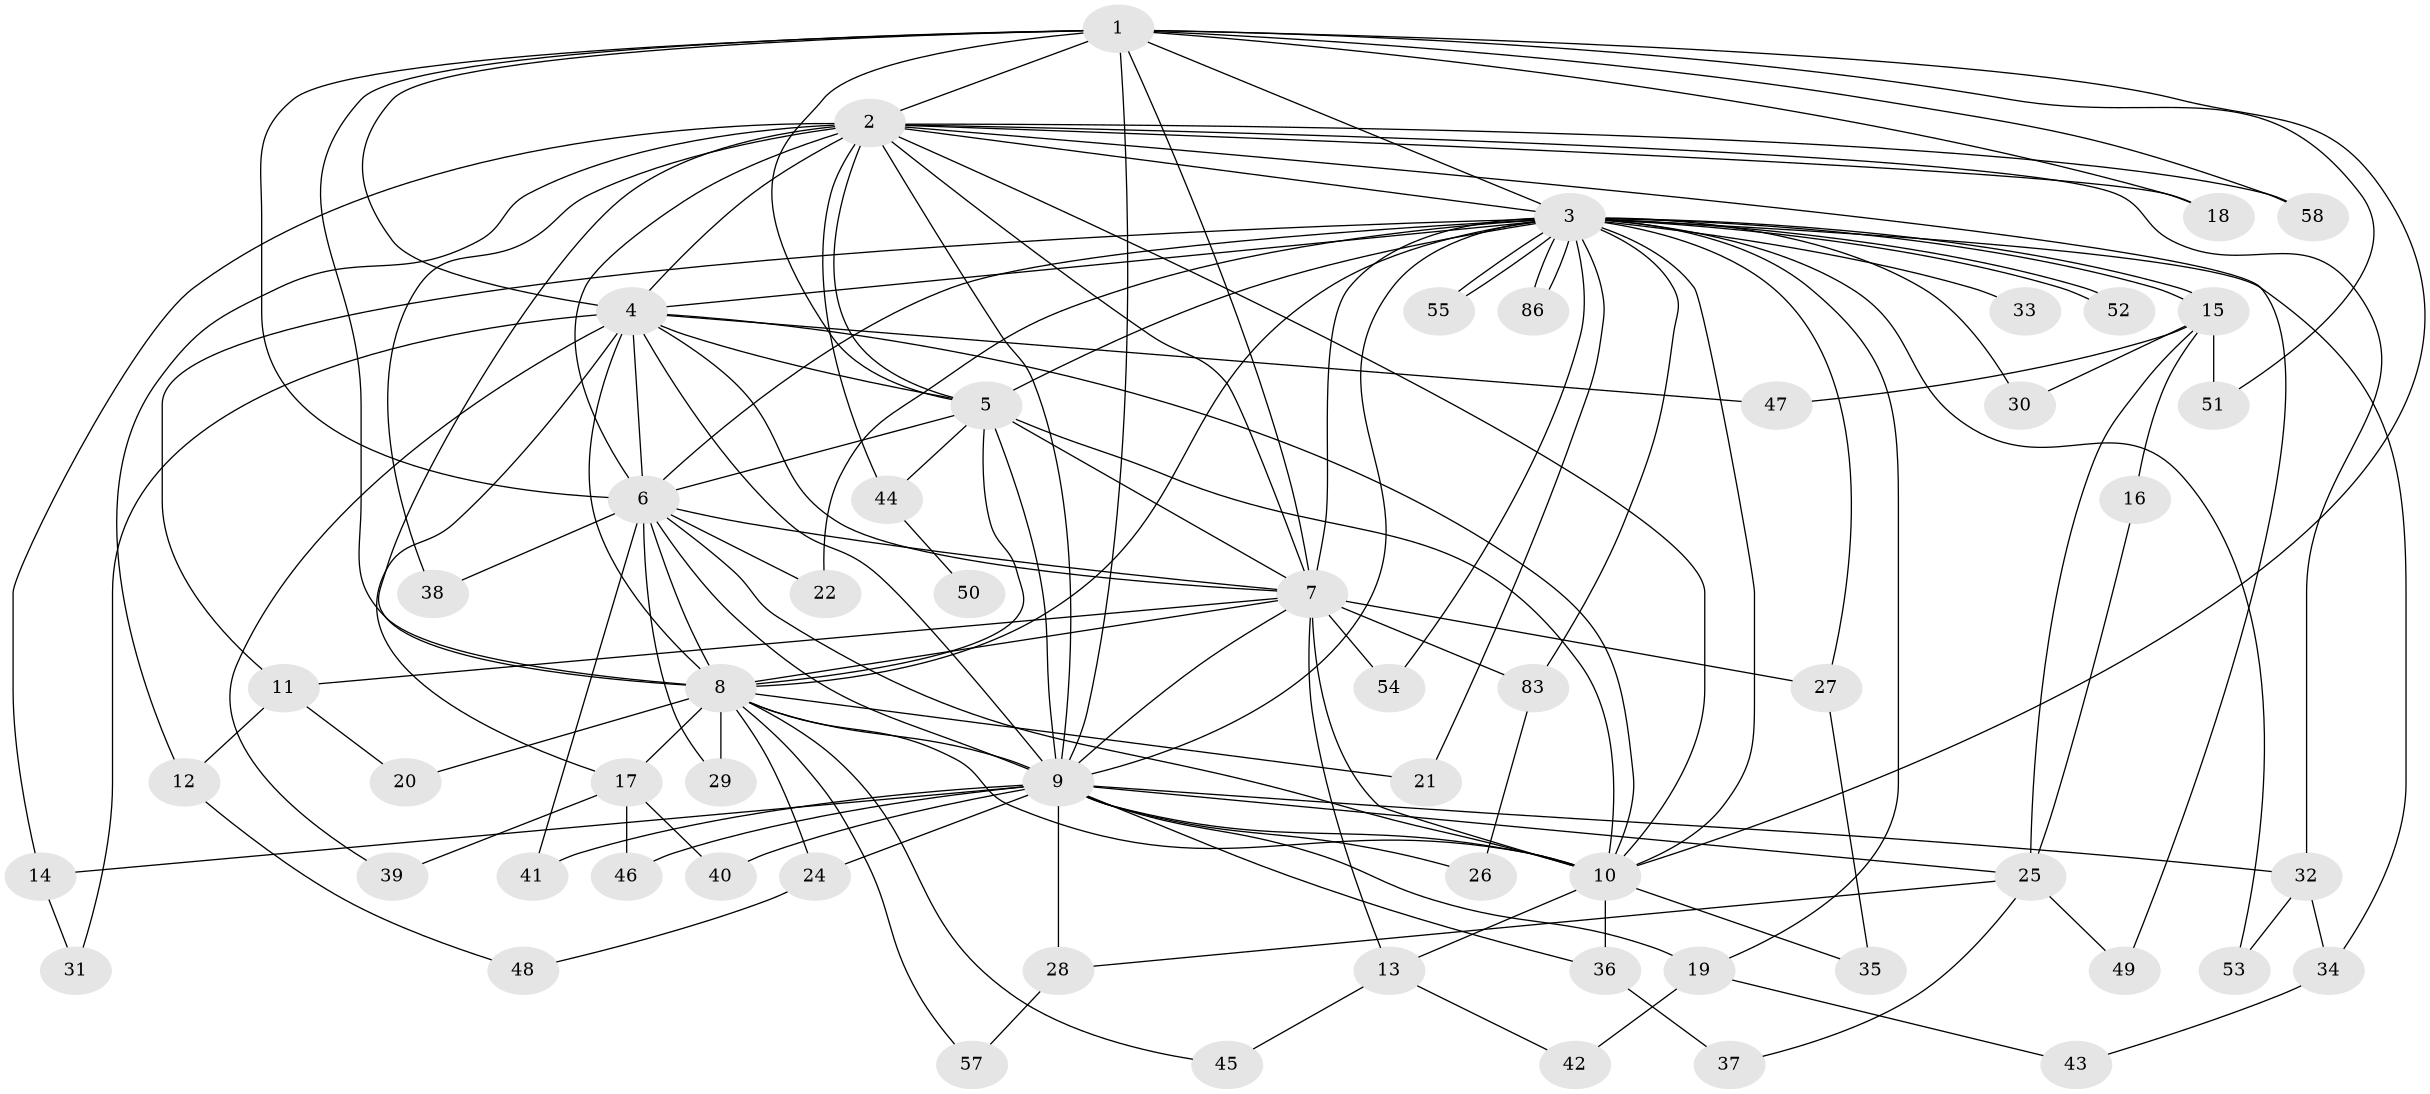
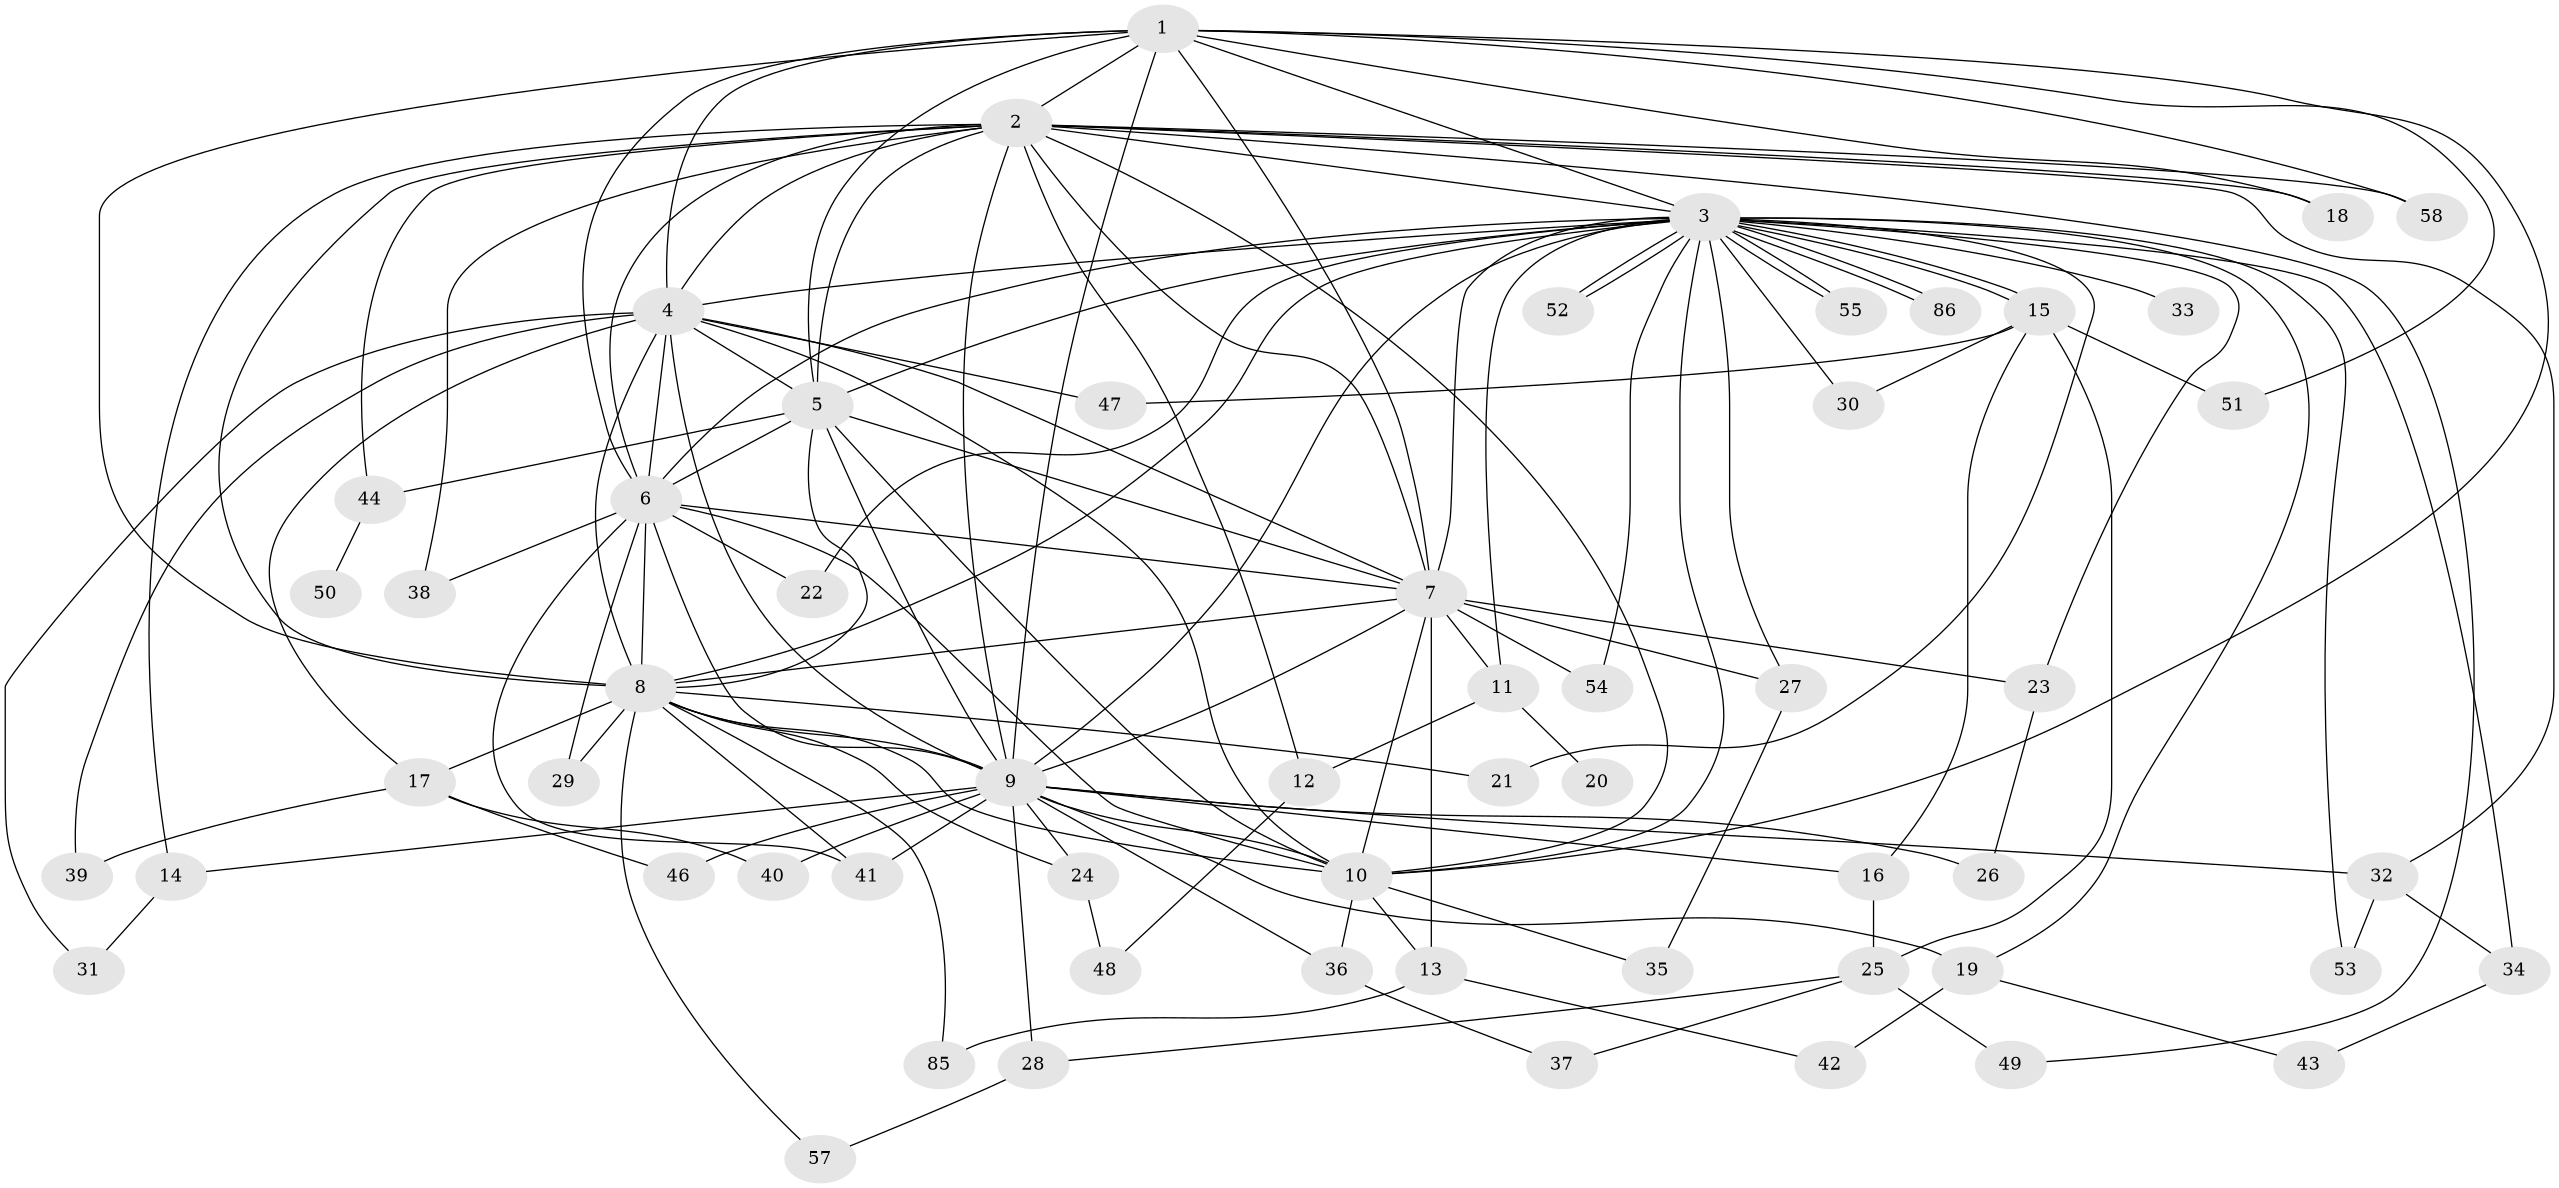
node "83": label "83" -> "23"
edge "8" -- "20": now "8" -- "41"
edge "9" -- "25": now "9" -- "16"
node "45": label "45" -> "85"
